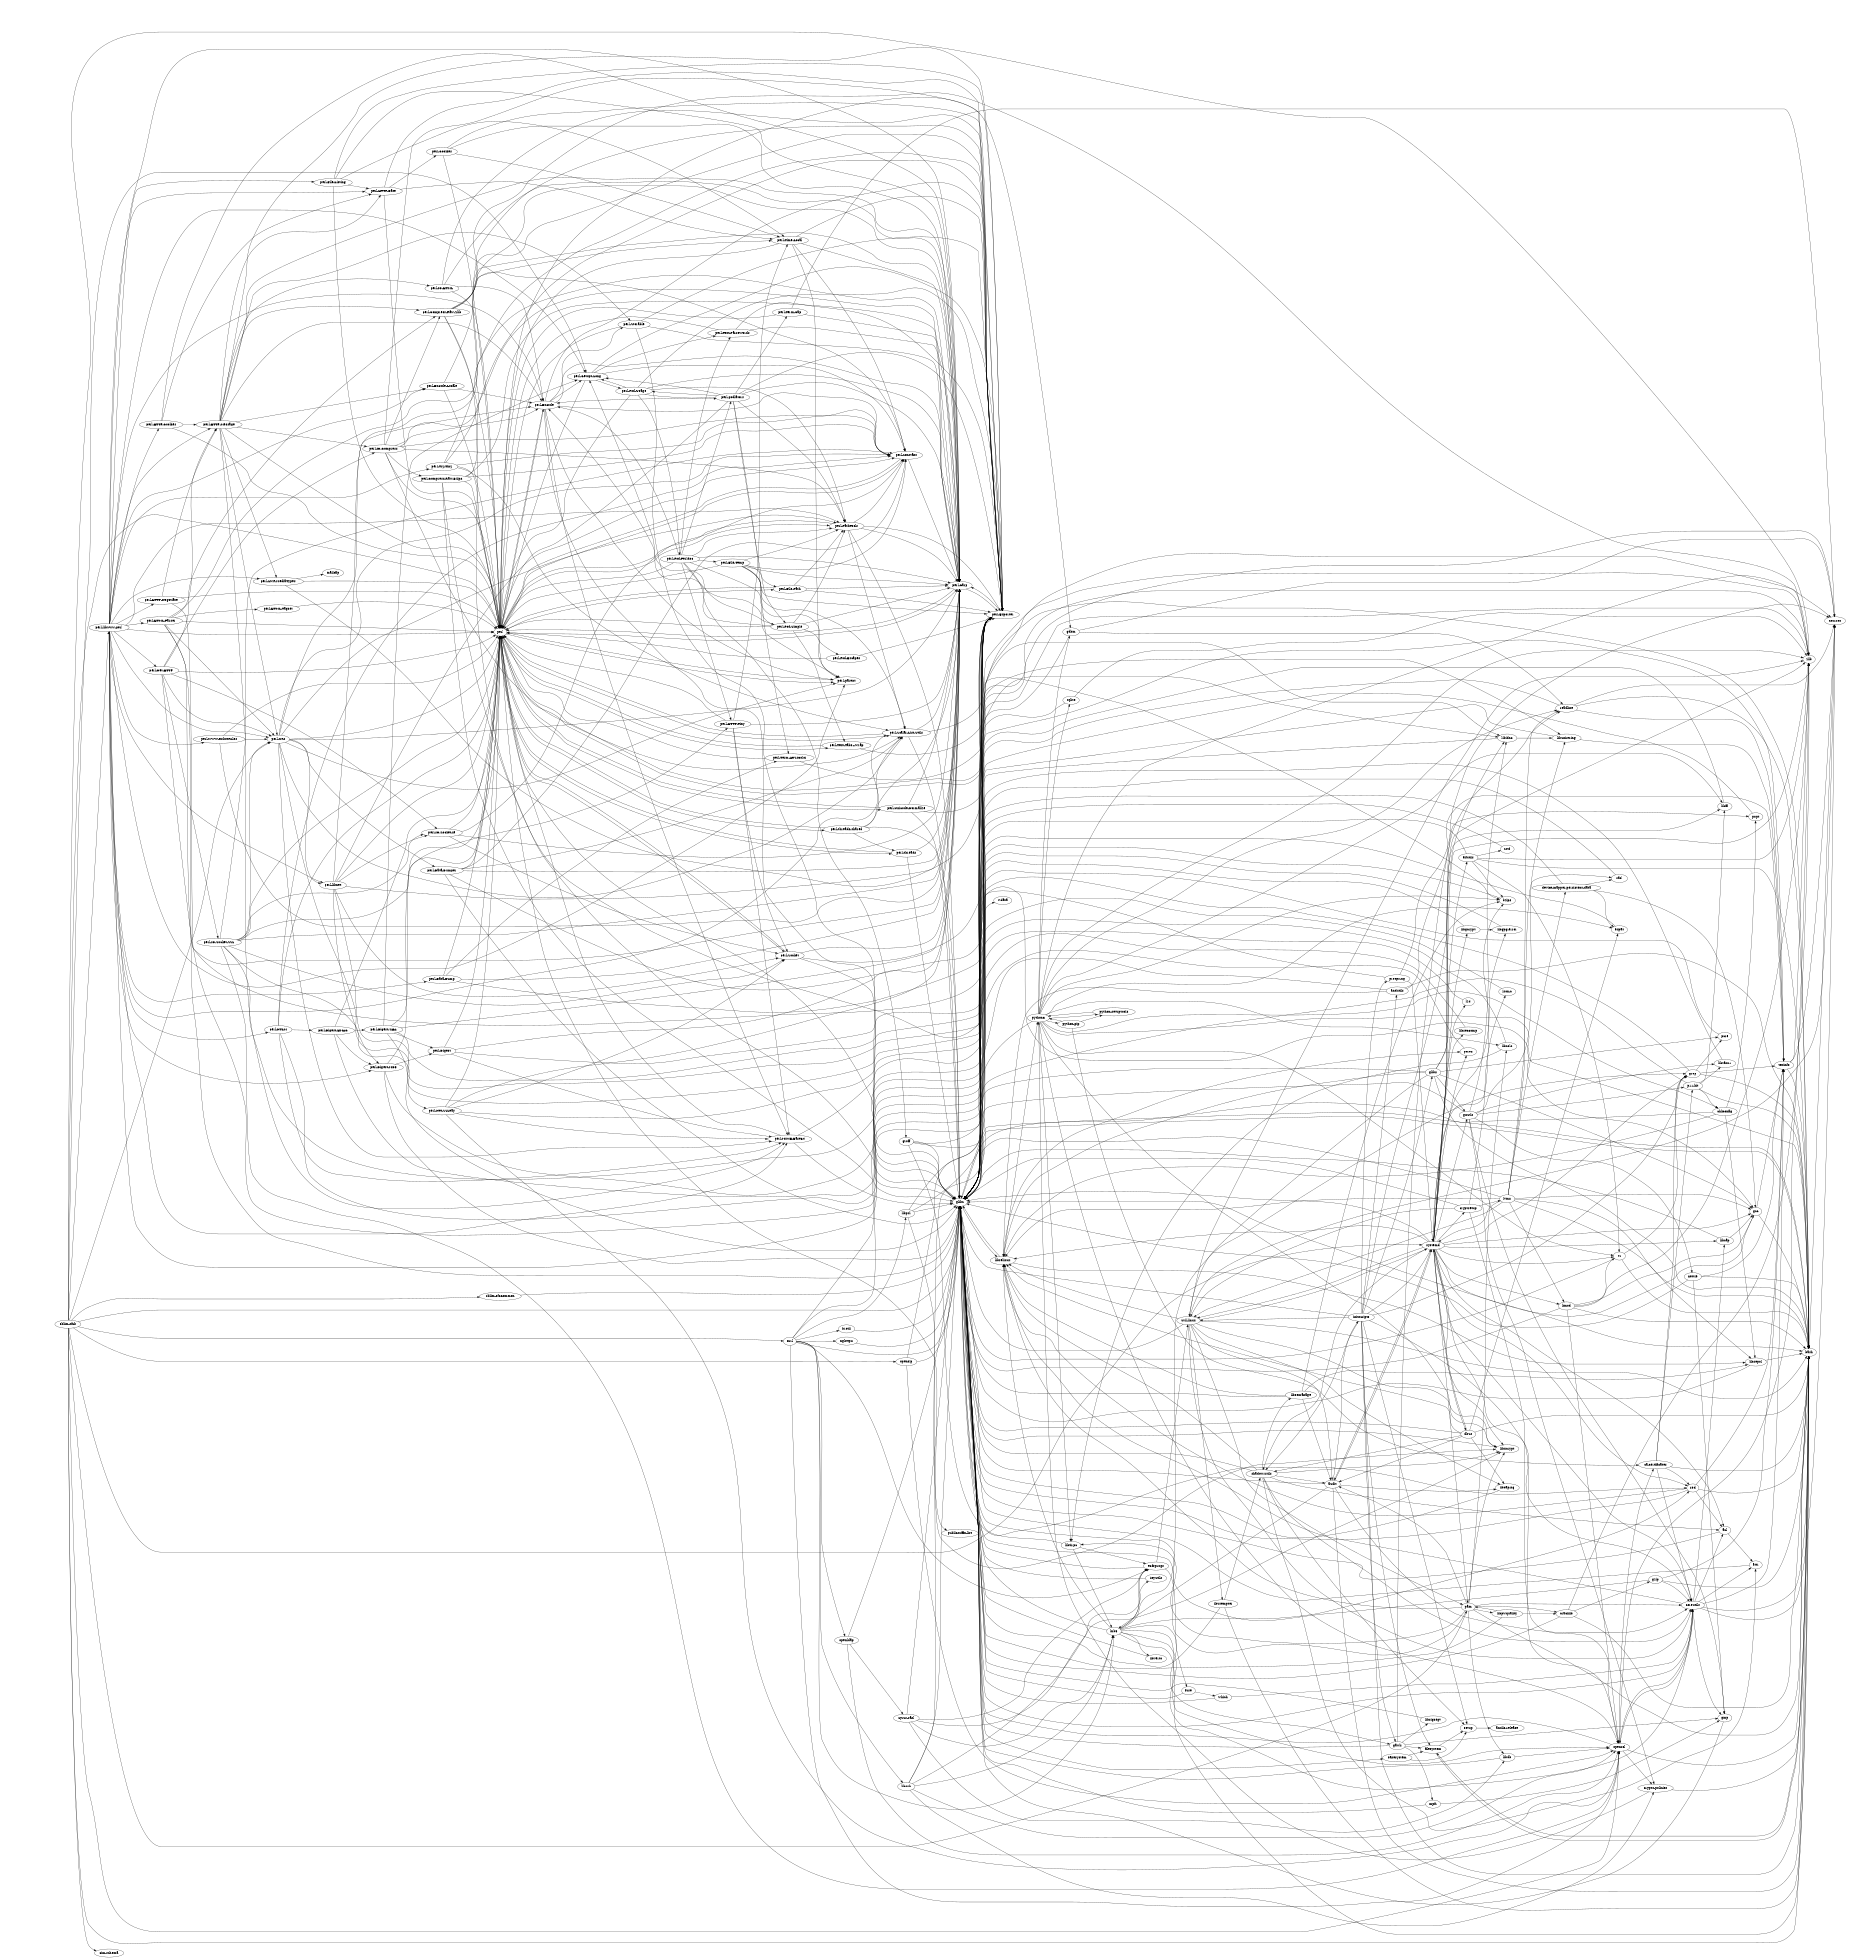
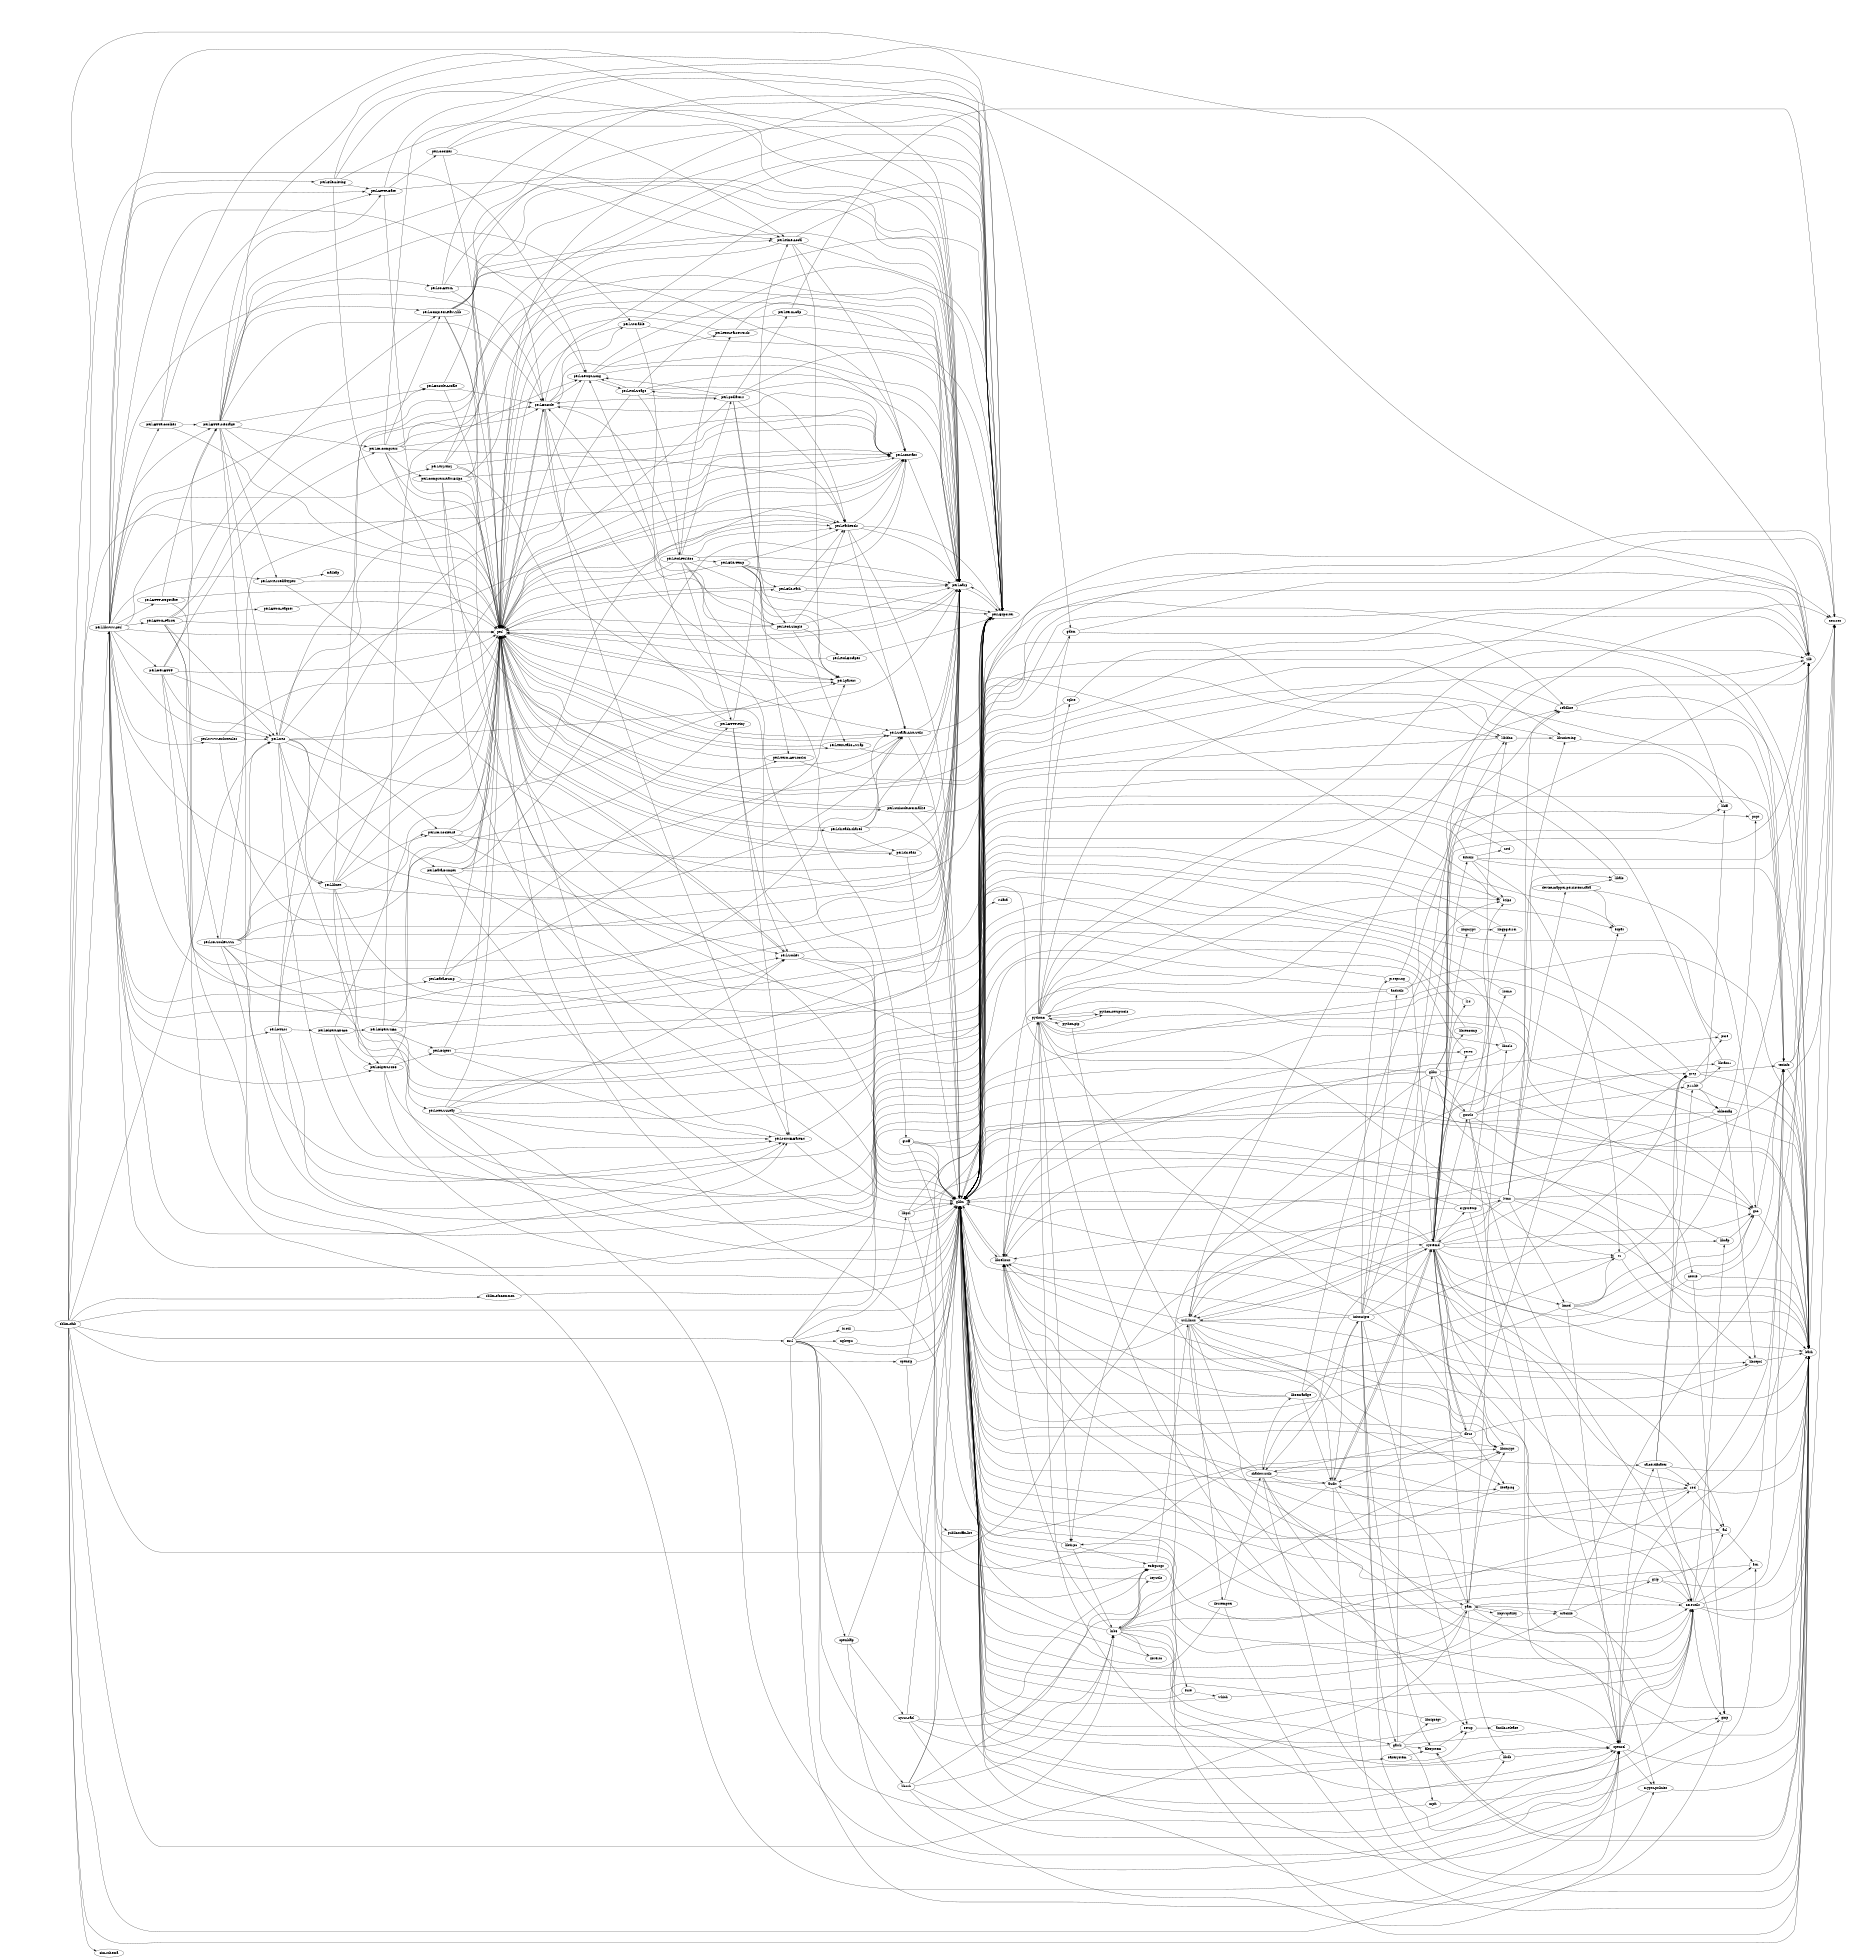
edge "perl-HTTP-Tiny" -> "perl-Carp": removed
node "sasl": label "sasl" -> "libaio"
edge "perl-Net-SSLeay" -> "glibc": added
